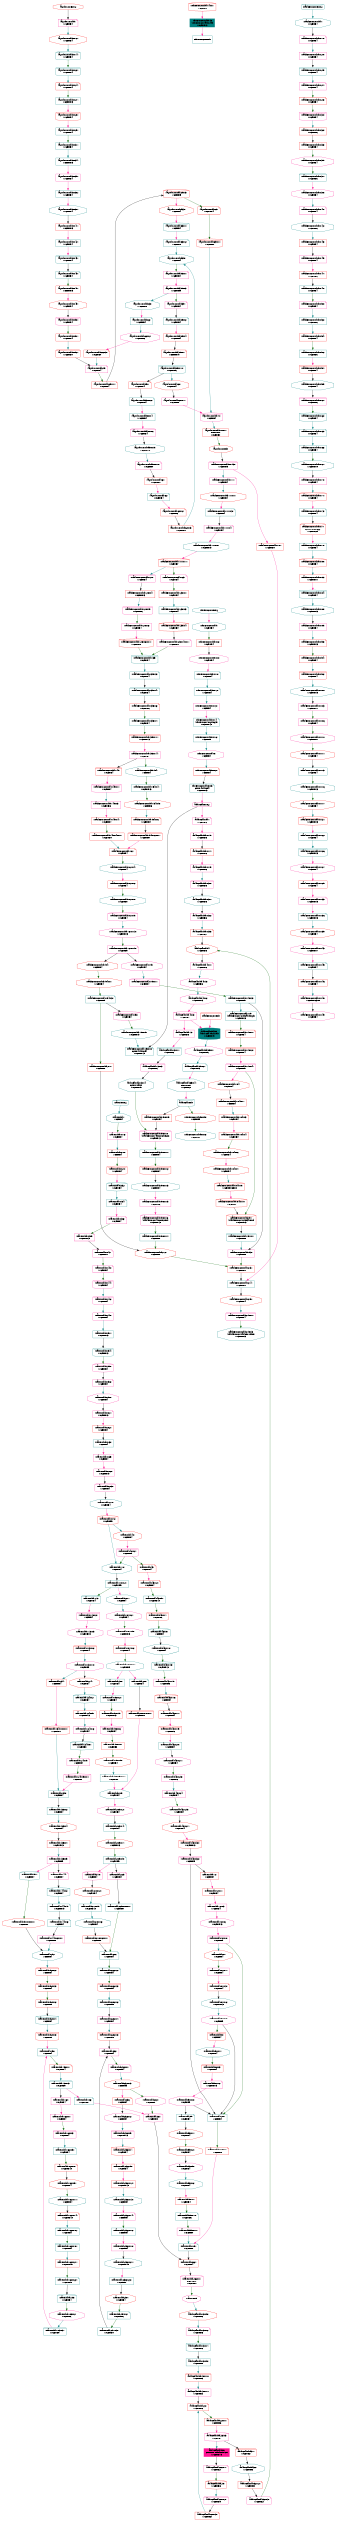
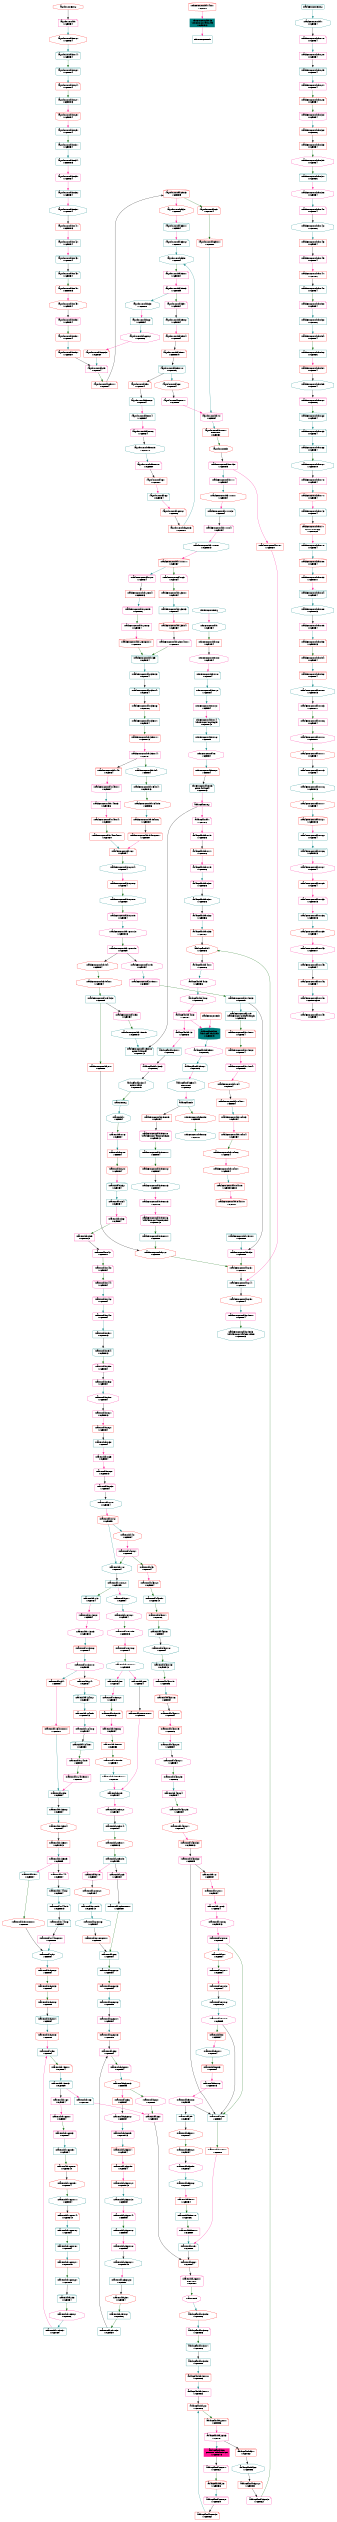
edge "add_cell__bb13__4 CALL starts WCET=15" -> "_taskFunc0___bb198__10 (_taskFunc0_)atomic_begin WCET=13": now "add_cell__bb13__4 CALL starts WCET=15" -> "starts_entry"
node "_taskFunc0___bb191 (_taskFunc0_)critical_end WCET=13": removed
